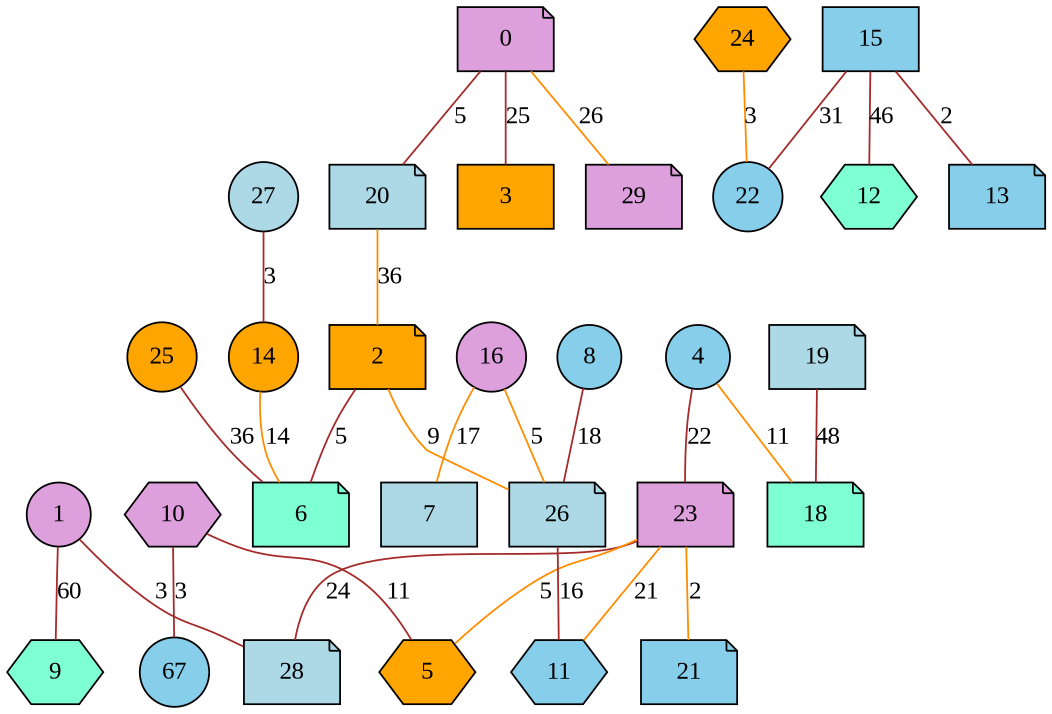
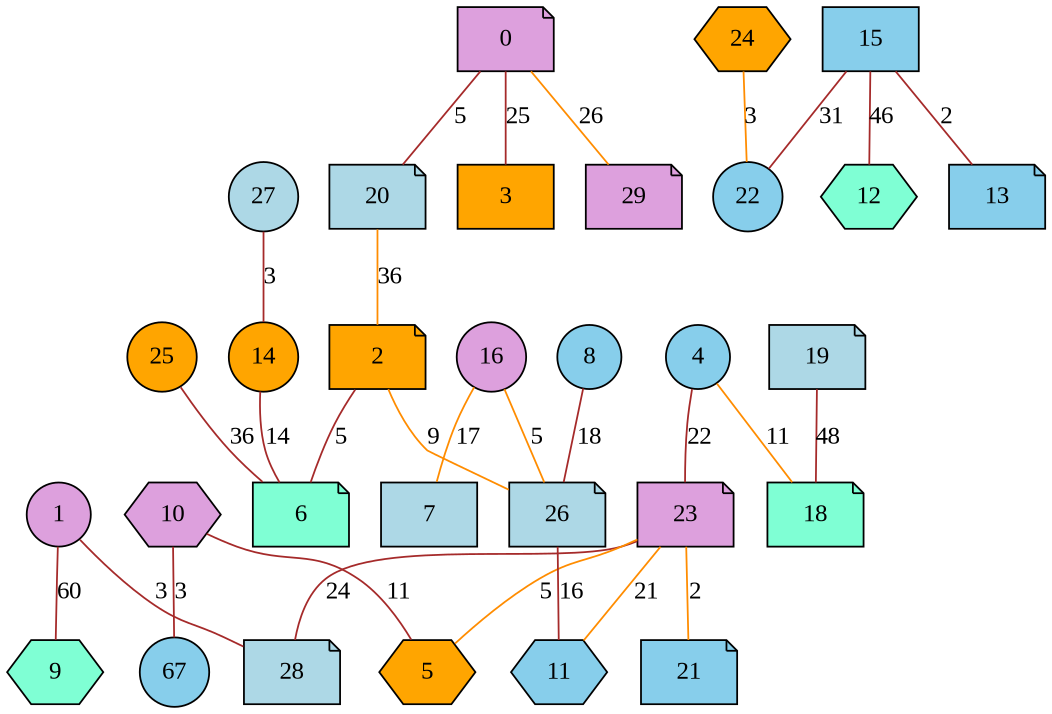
edge "14" -- "6": color darkorange -> brown
